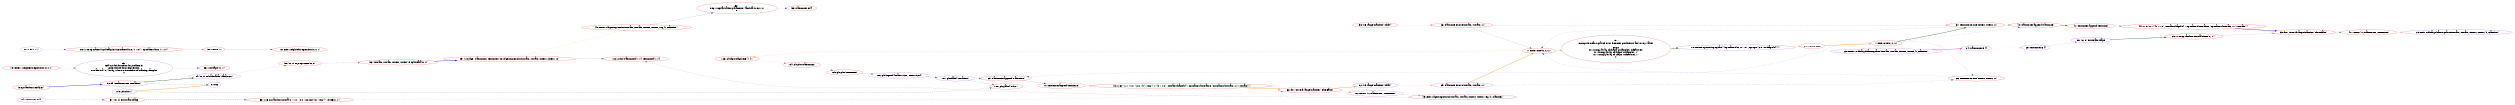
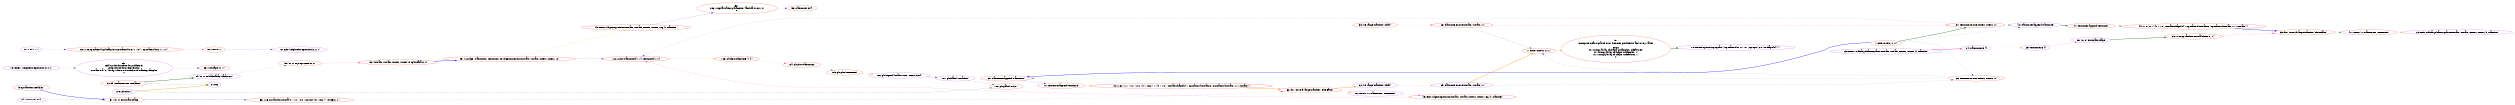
node "40: train_mses.append(train_mse)": color red -> purple
edge "37: test_mse = mse(X_test, Y_test, W)" -> "7: enter: mse(X, Y, W)": now "37: test_mse = mse(X_test, Y_test, W)" -> "100: print(train_mses[(- 1)], test_mses[(- 1)])"
node "21: return mse": removed
node "78: exit: weighted_regression(X, Y, r)": color red -> purple
edge "7: enter: mse(X, Y, W)" -> "103: plt.figure(figsize=(4, 4))": now "100: print(train_mses[(- 1)], test_mses[(- 1)])" -> "103: plt.figure(figsize=(4, 4))"
node "78: enter: weighted_regression(X, Y, r)": color red -> purple
edge "7: exit: mse(X, Y, W)" -> "69: train_mses.append(train_mse)": style dotted -> bold
edge "105: plt.plot(test_mses)" -> "106: plt.legend(['Train MSE', 'Test MSE'])": color darkgreen -> darkorange
edge "107: plt.xlabel('Iteration')" -> "69: train_mses.append(train_mse)": now "66: test_mse = mse(X_test, Y_test, W)" -> "69: train_mses.append(train_mse)"
edge "5: np.random.seed(337)" -> "92: if: (__name__ == '__main__')": now "5: np.random.seed(337)" -> "57: (m, n) = X_train.shape"
